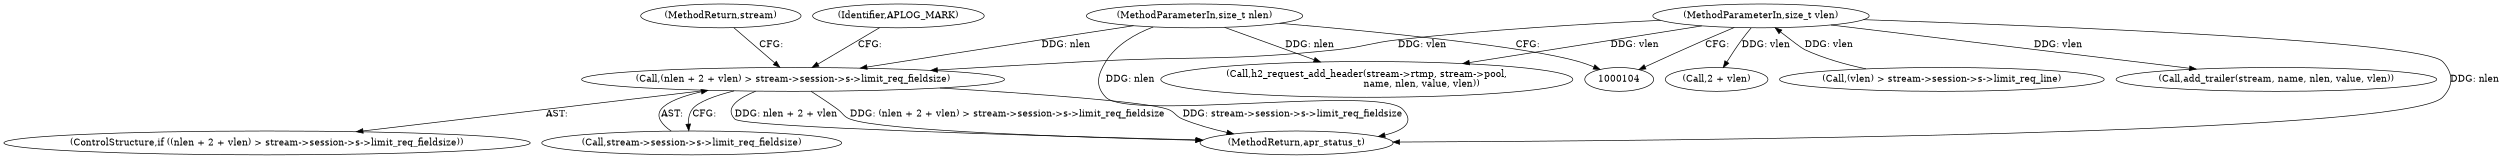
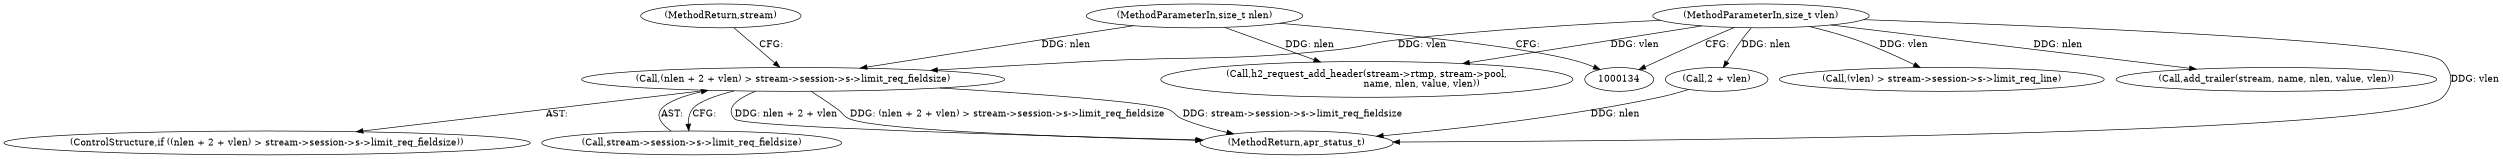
node "(Identifier,APLOG_MARK)": removed
edge "(MethodParameterIn,size_t vlen)" -> "(Call,2 + vlen)": label "DDG: vlen" -> "DDG: nlen"
edge "(MethodParameterIn,size_t vlen)" -> "(Call,add_trailer(stream, name, nlen, value, vlen))": label "DDG: vlen" -> "DDG: nlen"
edge "(Call,(vlen) > stream->session->s->limit_req_line)" -> "(MethodParameterIn,size_t vlen)": reversed
node "1000104": label "1000104" -> "1000134"
edge "(MethodParameterIn,size_t vlen)" -> "(MethodReturn,apr_status_t)": label "DDG: nlen" -> "DDG: vlen"
edge "(MethodParameterIn,size_t nlen)" -> "(MethodReturn,apr_status_t)": now "(Call,2 + vlen)" -> "(MethodReturn,apr_status_t)"
